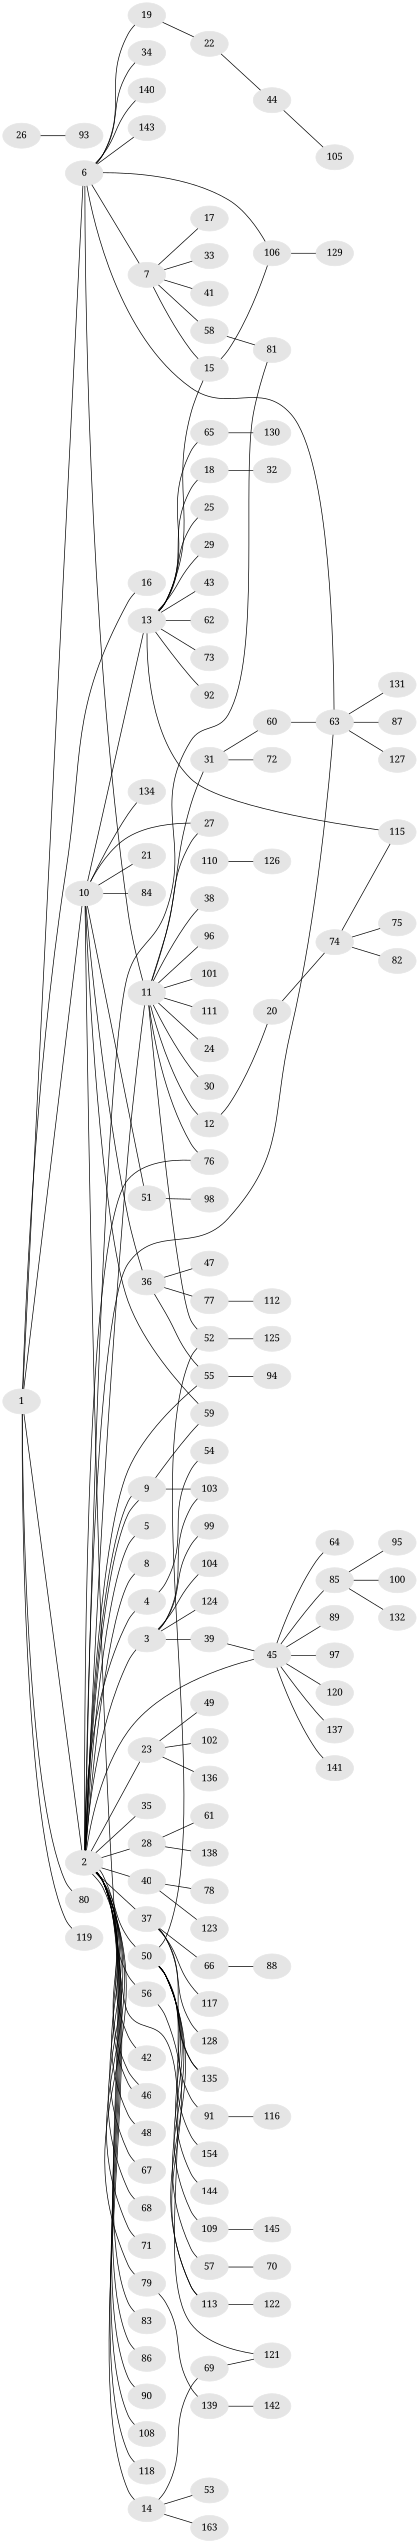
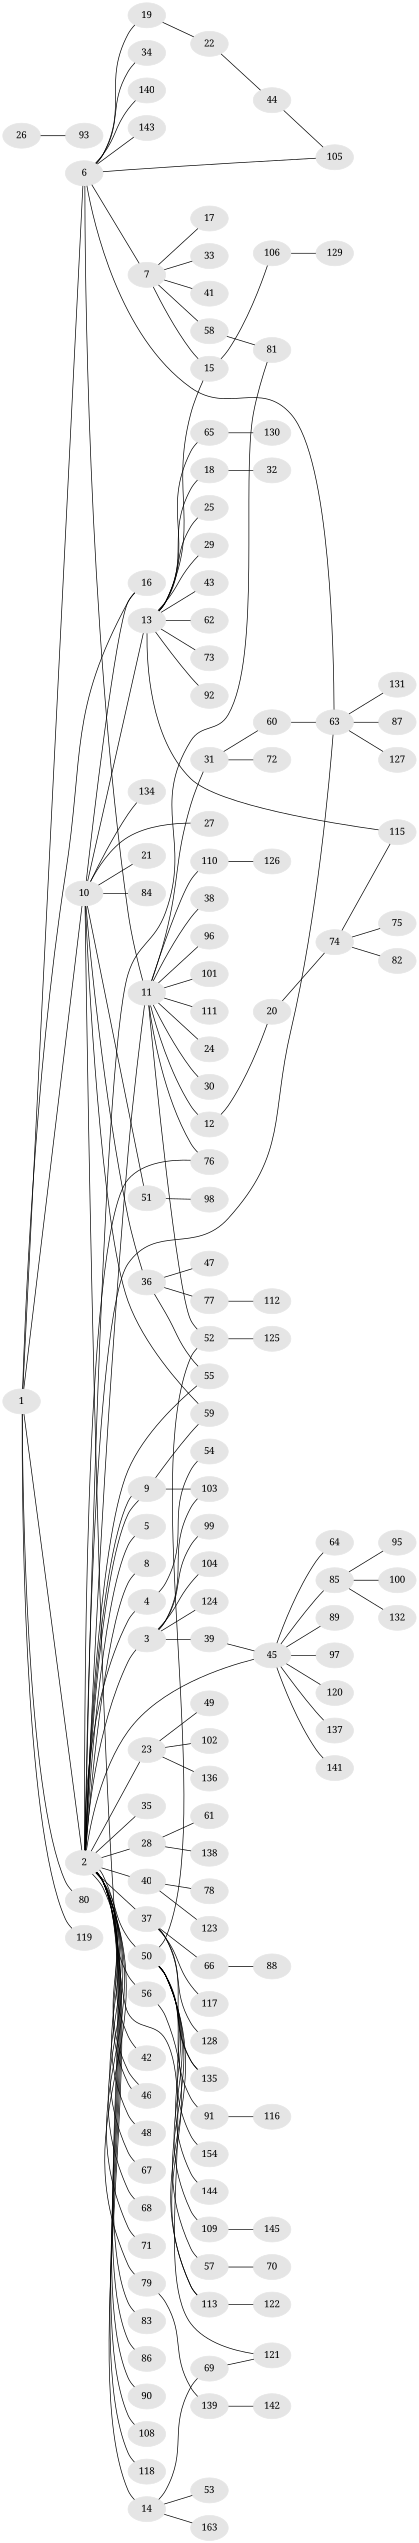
edge "6" -- "106": now "6" -- "105"
edge "16" -- "10": added
edge "27" -- "11": now "110" -- "11"
node "94": removed
